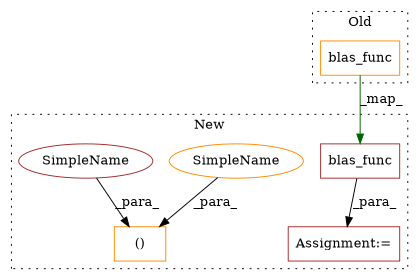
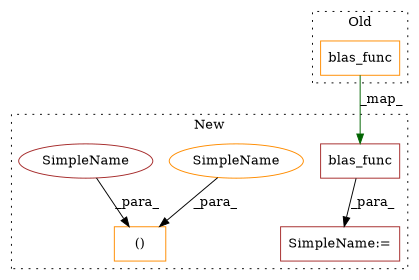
node "Assignment:=": label "Assignment:=" -> "SimpleName:="
